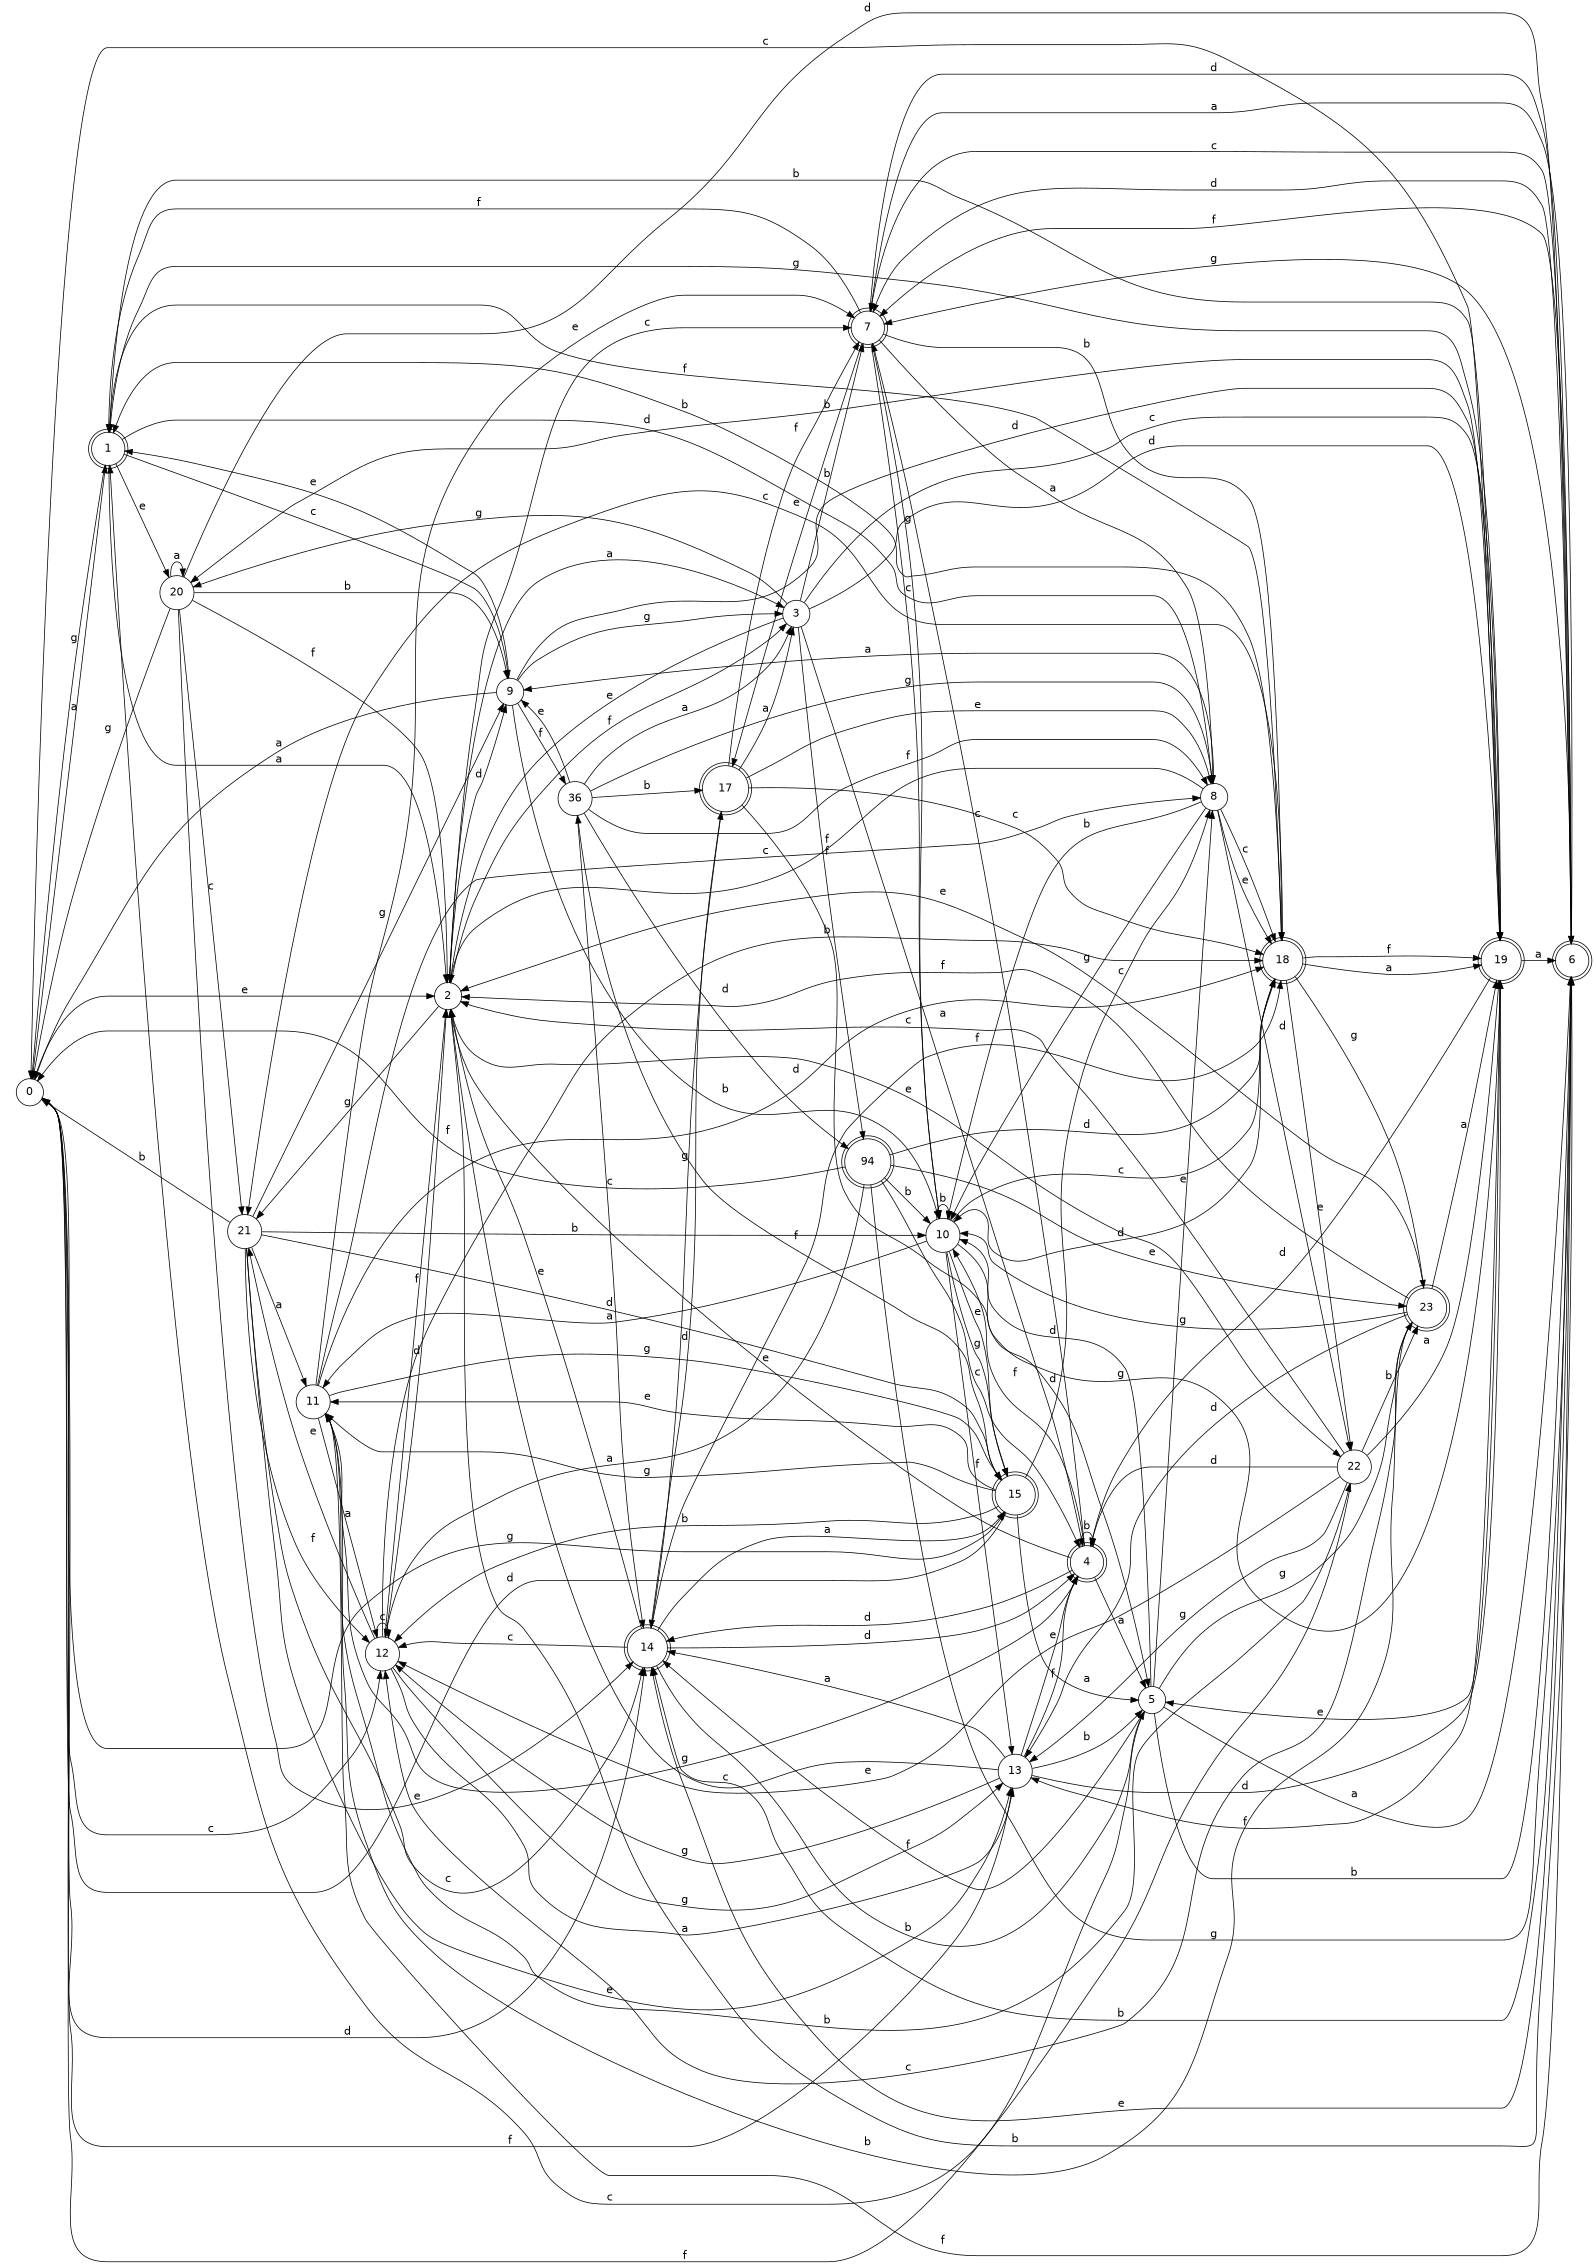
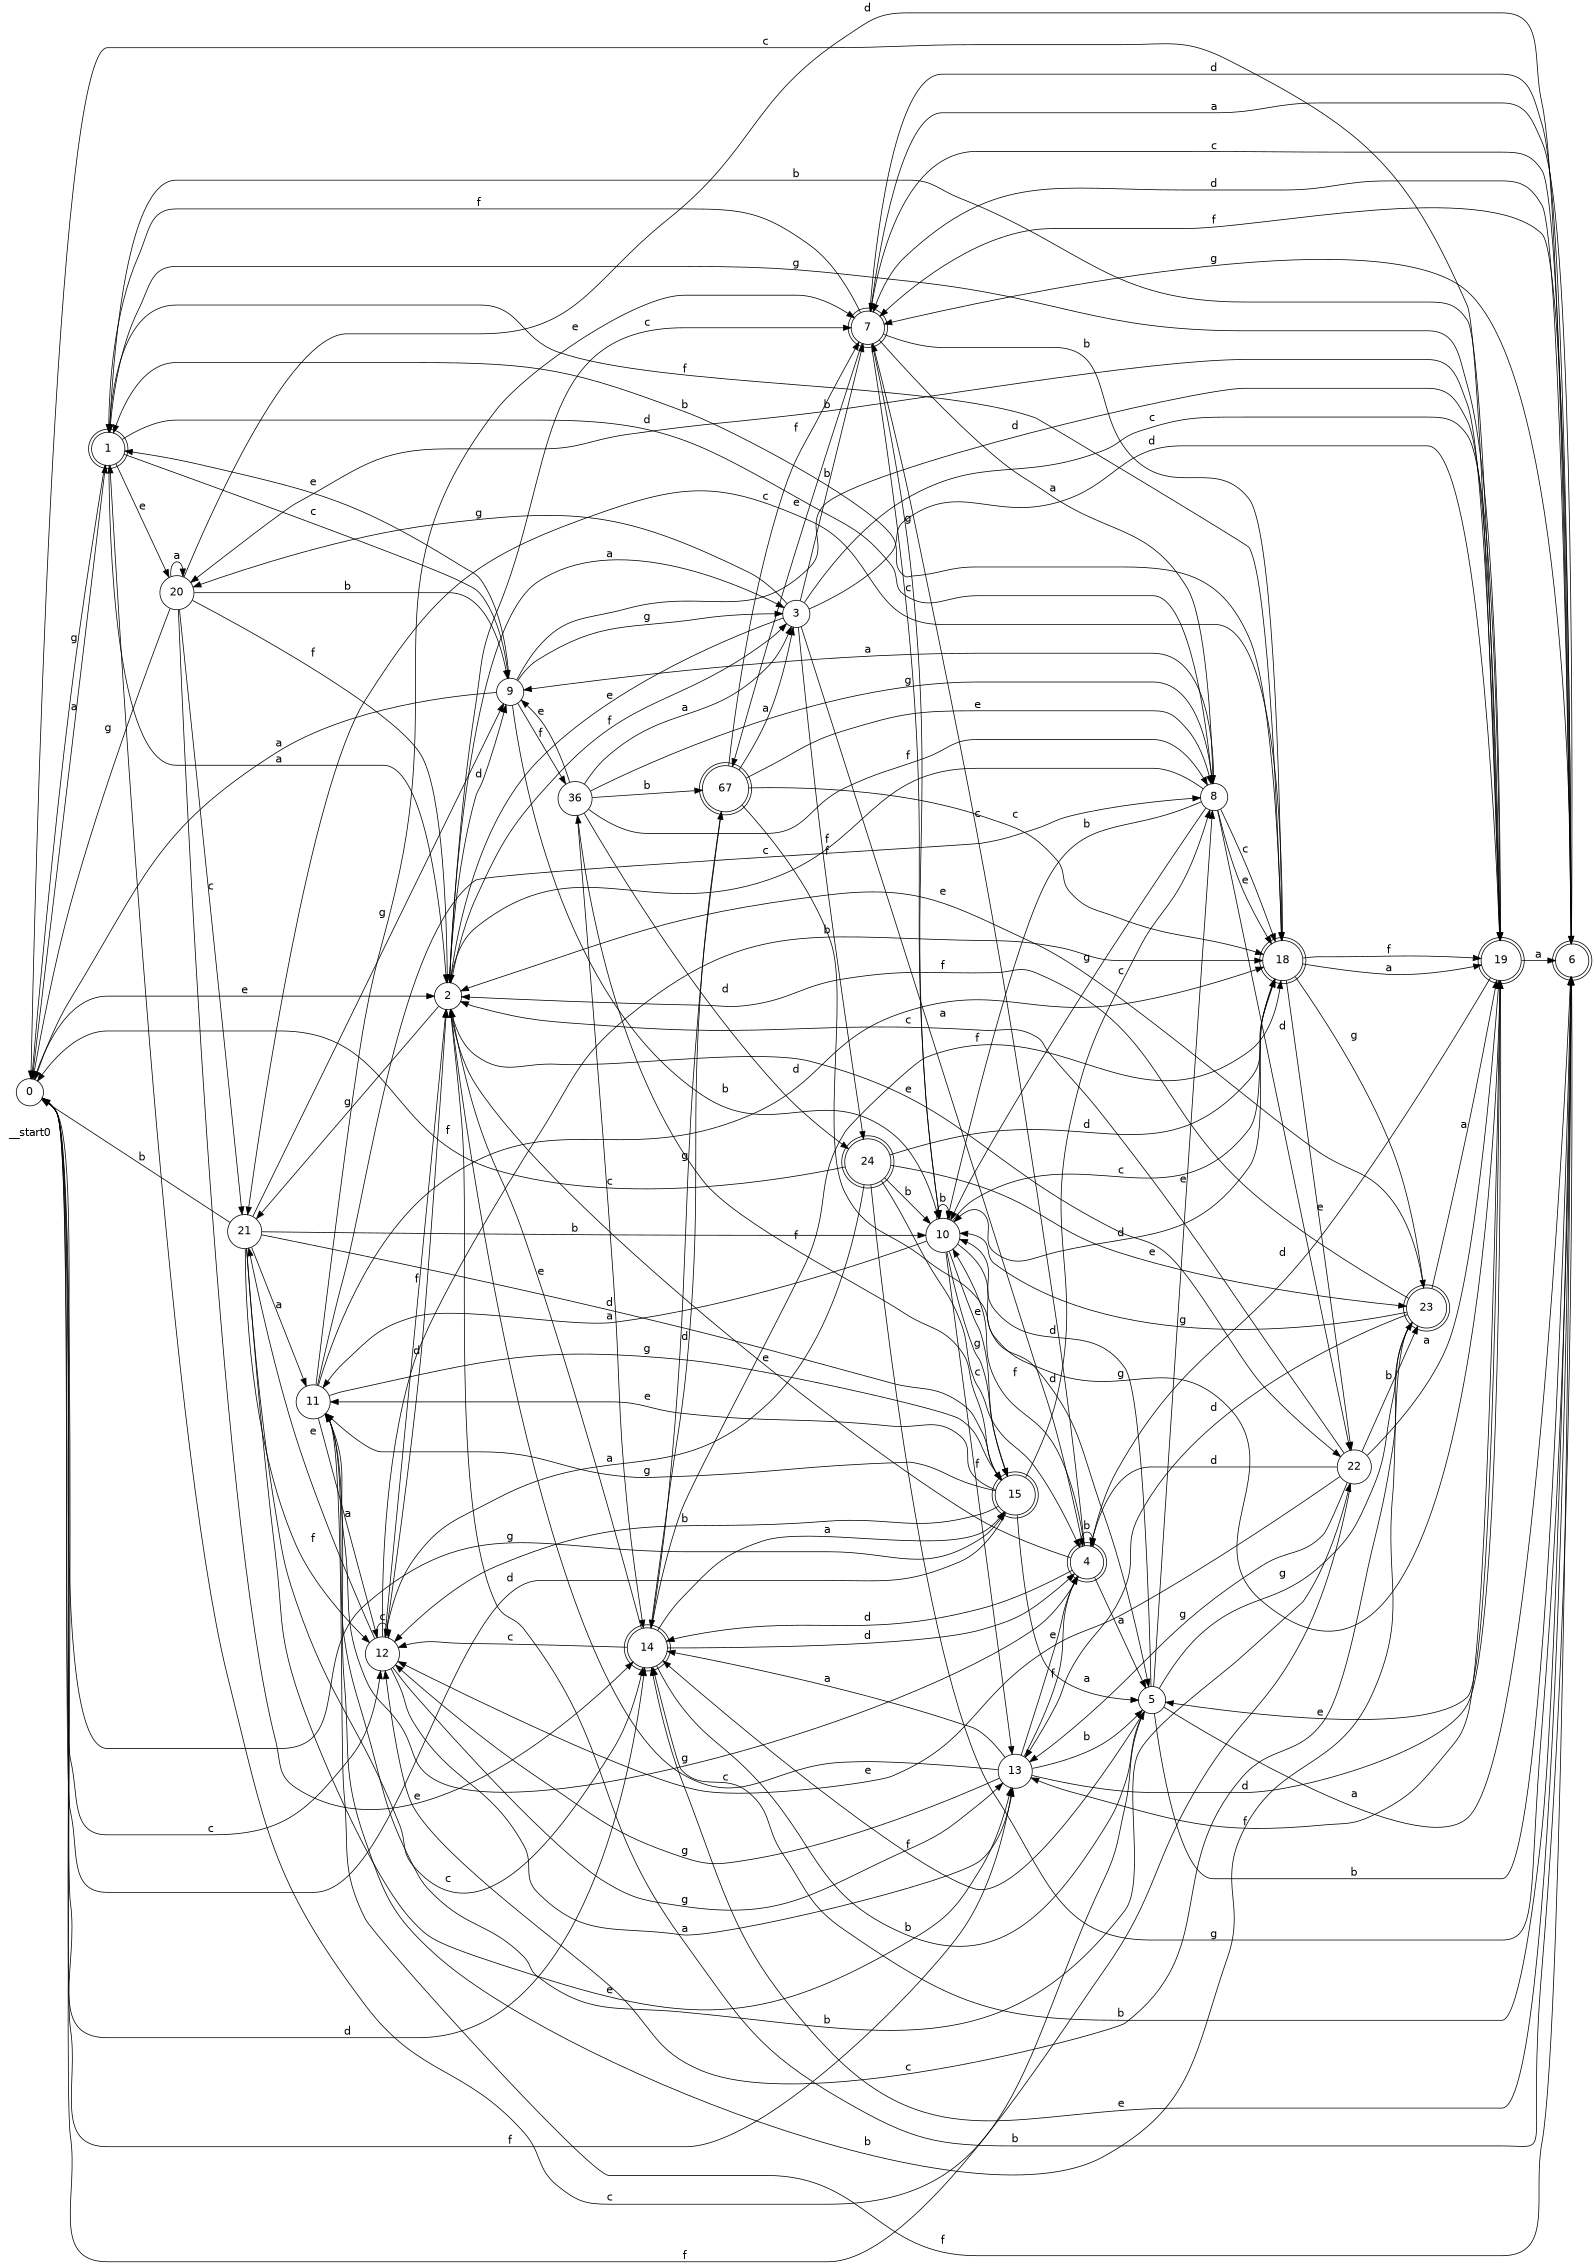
node "17": label "17" -> "67"
node "__start0": added
node "94": label "94" -> "24"
